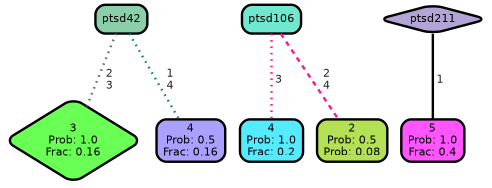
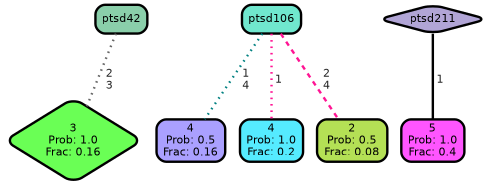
edge "ptsd42" -- "4 Prob: 0.5 Frac: 0.16": now "ptsd106" -- "4 Prob: 0.5 Frac: 0.16"
edge "ptsd106" -- "4 Prob: 1.0 Frac: 0.2": label " 3" -> " 1"
node "2 Prob: 0.5 Prob: 0.08": label "2 Prob: 0.5 Prob: 0.08" -> "2 Prob: 0.5 Frac: 0.08"
